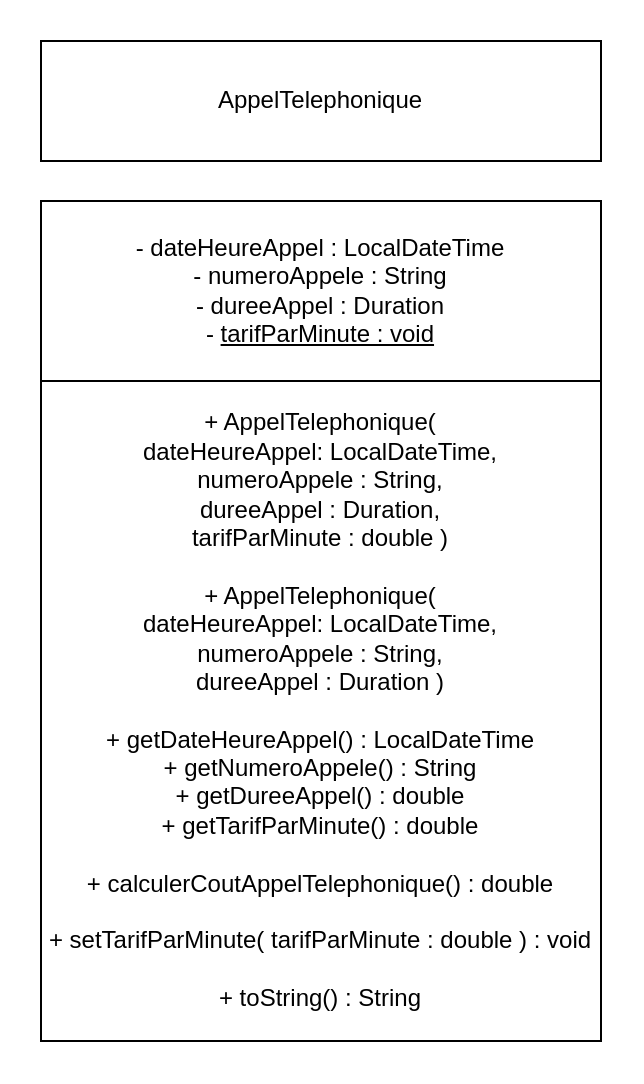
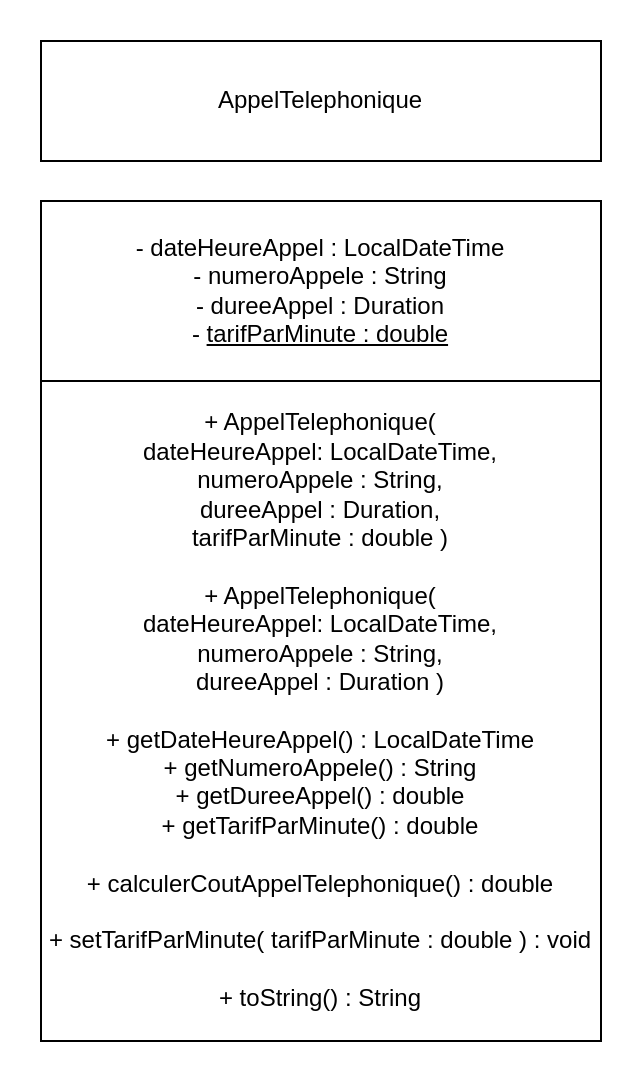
node "- dateHeureAppel : LocalDateTime - numeroAppele : String - dureeAppel : Duration - tarifParMinute : void": label "- dateHeureAppel : LocalDateTime - numeroAppele : String - dureeAppel : Duration - tarifParMinute : void" -> "- dateHeureAppel : LocalDateTime - numeroAppele : String - dureeAppel : Duration - tarifParMinute : double"
